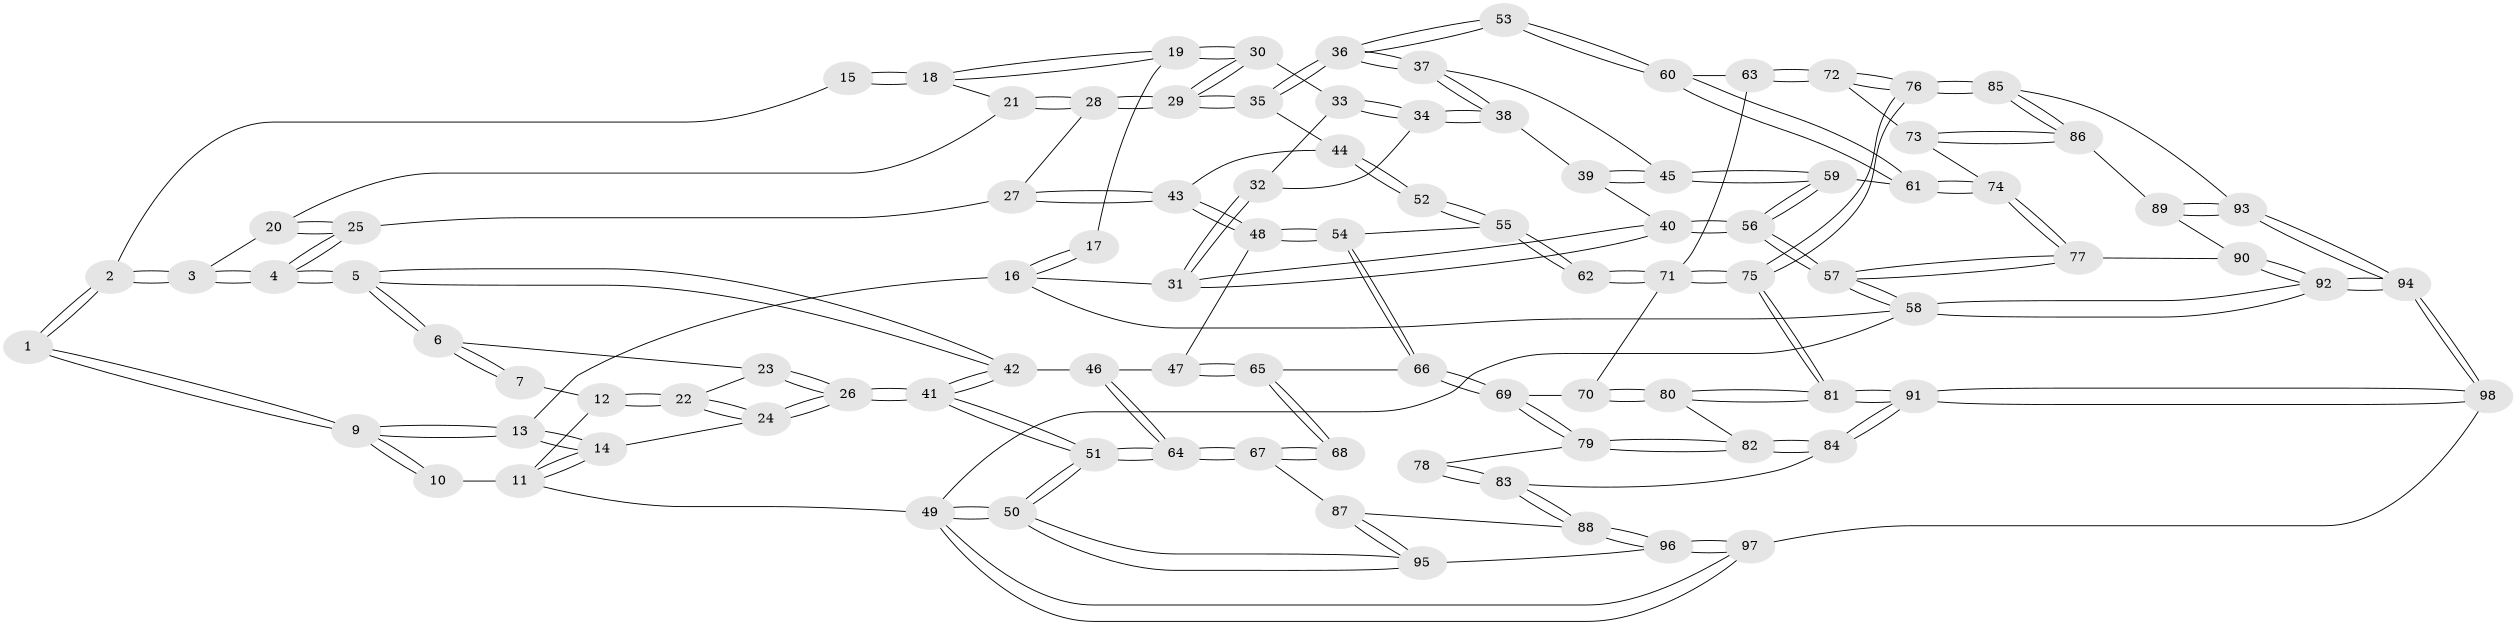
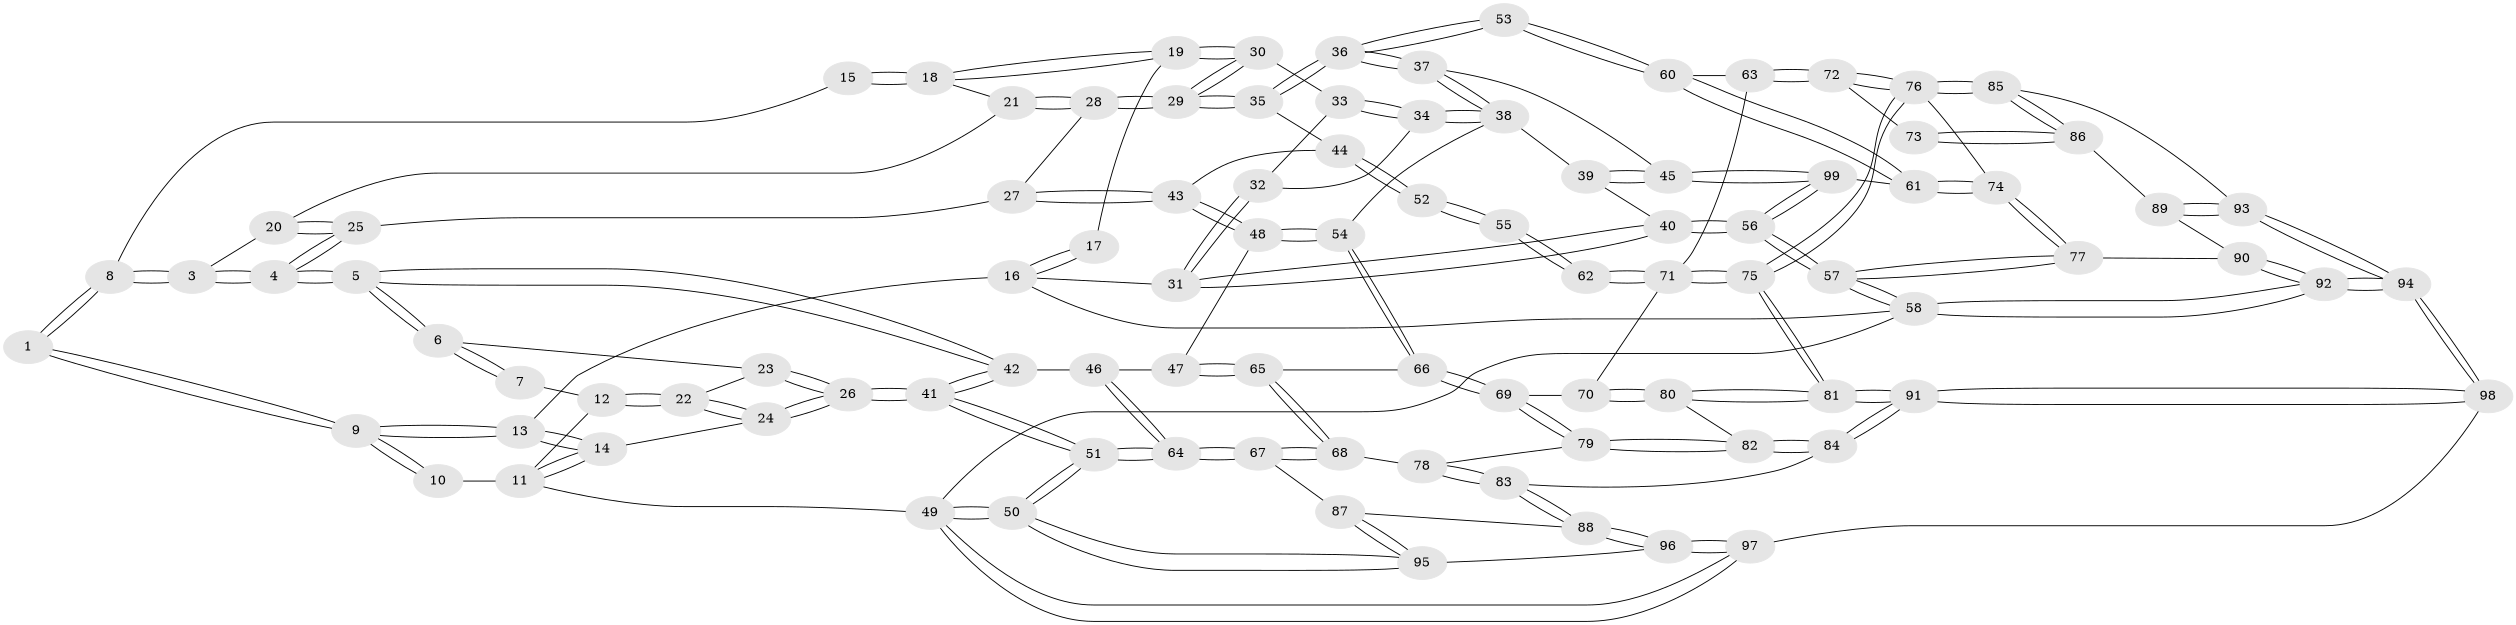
edge "73" -- "74": now "76" -- "74"
node "59": label "59" -> "99"
edge "55" -- "54": now "38" -- "54"
node "2": label "2" -> "8"
edge "68" -- "78": added
